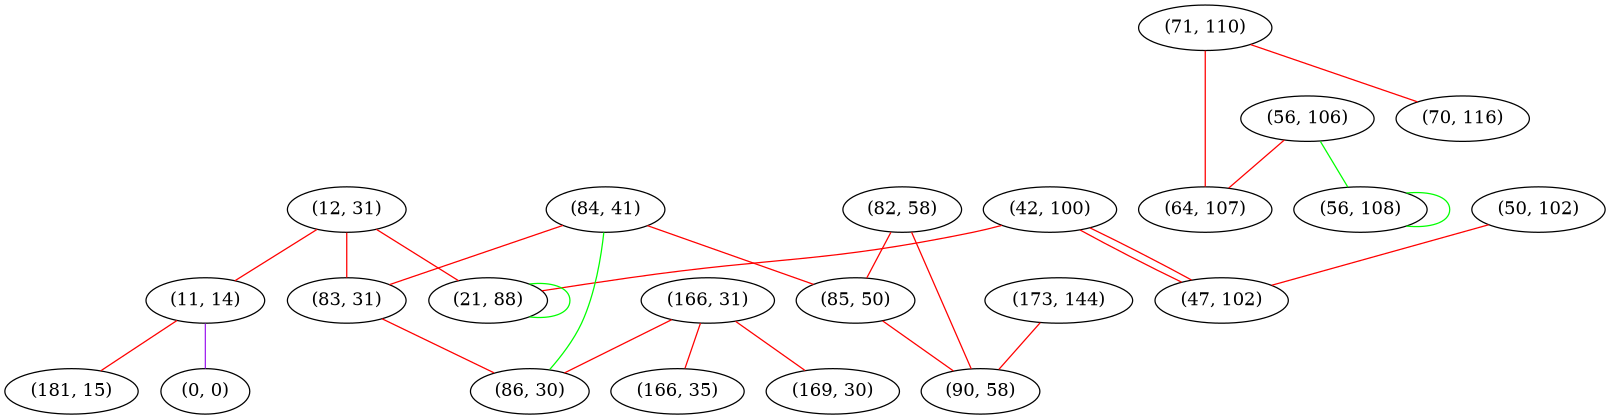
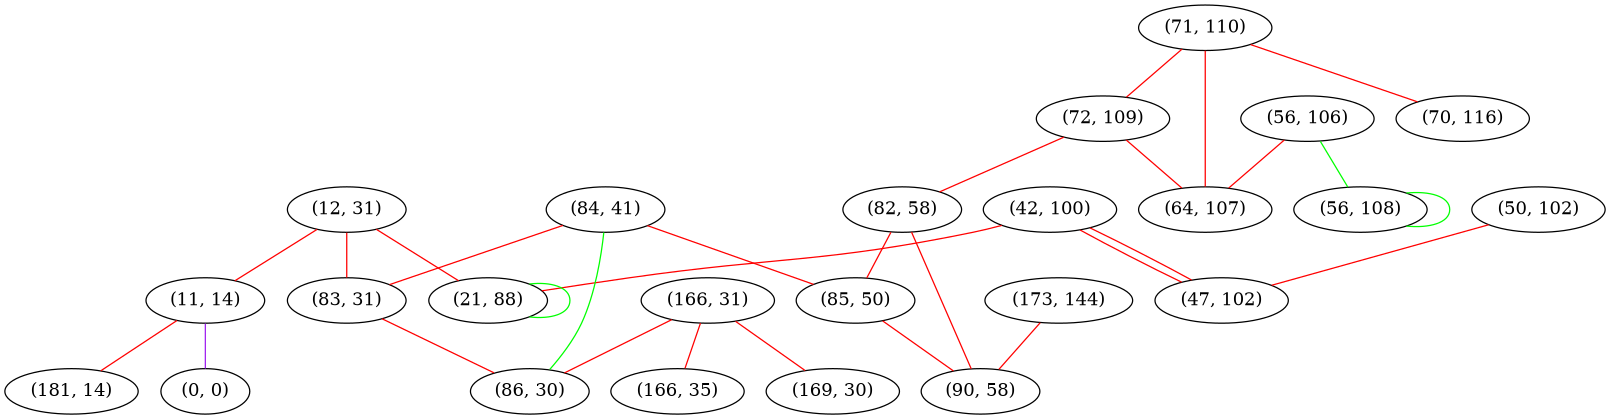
node "(72, 109)": added
node "(181, 15)": label "(181, 15)" -> "(181, 14)"
